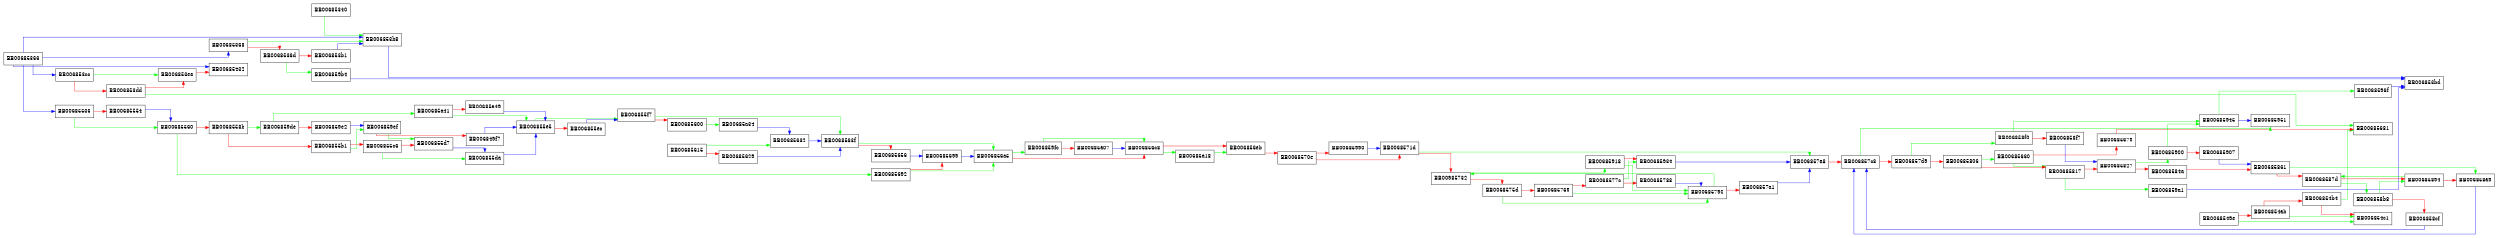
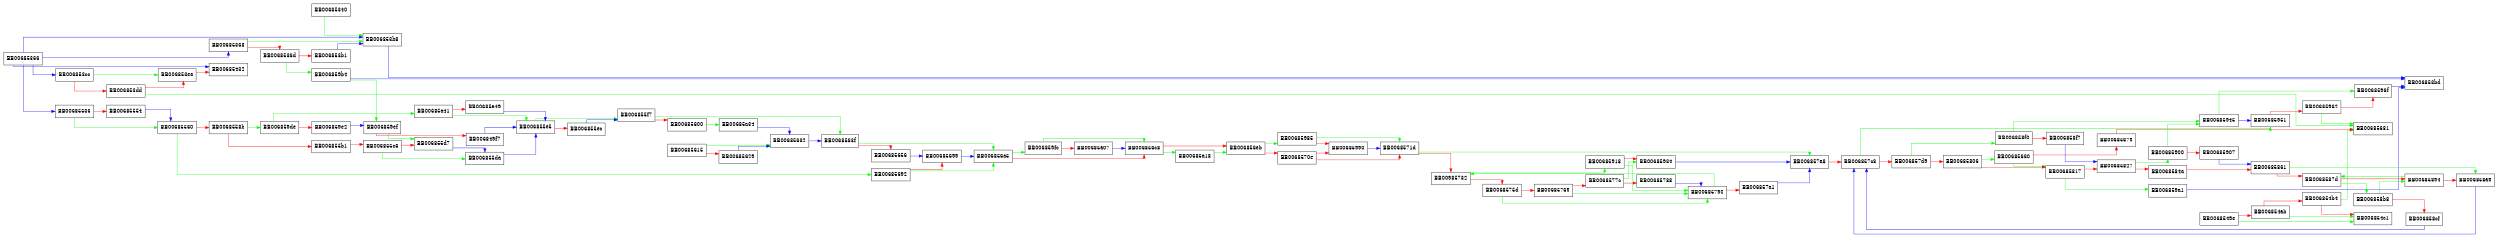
node "BB00685962": added
node "BB00685985": added
edge "BB006855b1" -> "BB006859ef": now "BB006859b4" -> "BB006859ef"
edge "BB00685629" -> "BB0068563f": now "BB00685629" -> "BB00685632"
